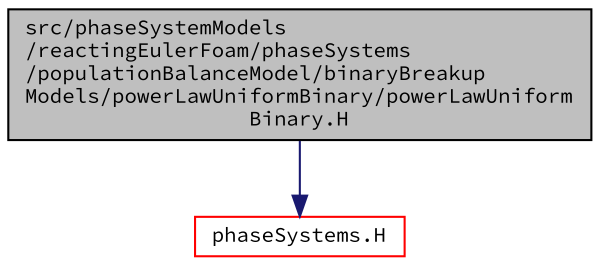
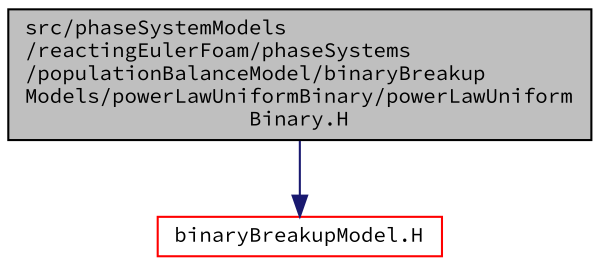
node "phaseSystems.H": label "phaseSystems.H" -> "binaryBreakupModel.H"
